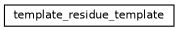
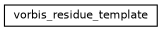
node "template_residue_template": label "template_residue_template" -> "vorbis_residue_template"
